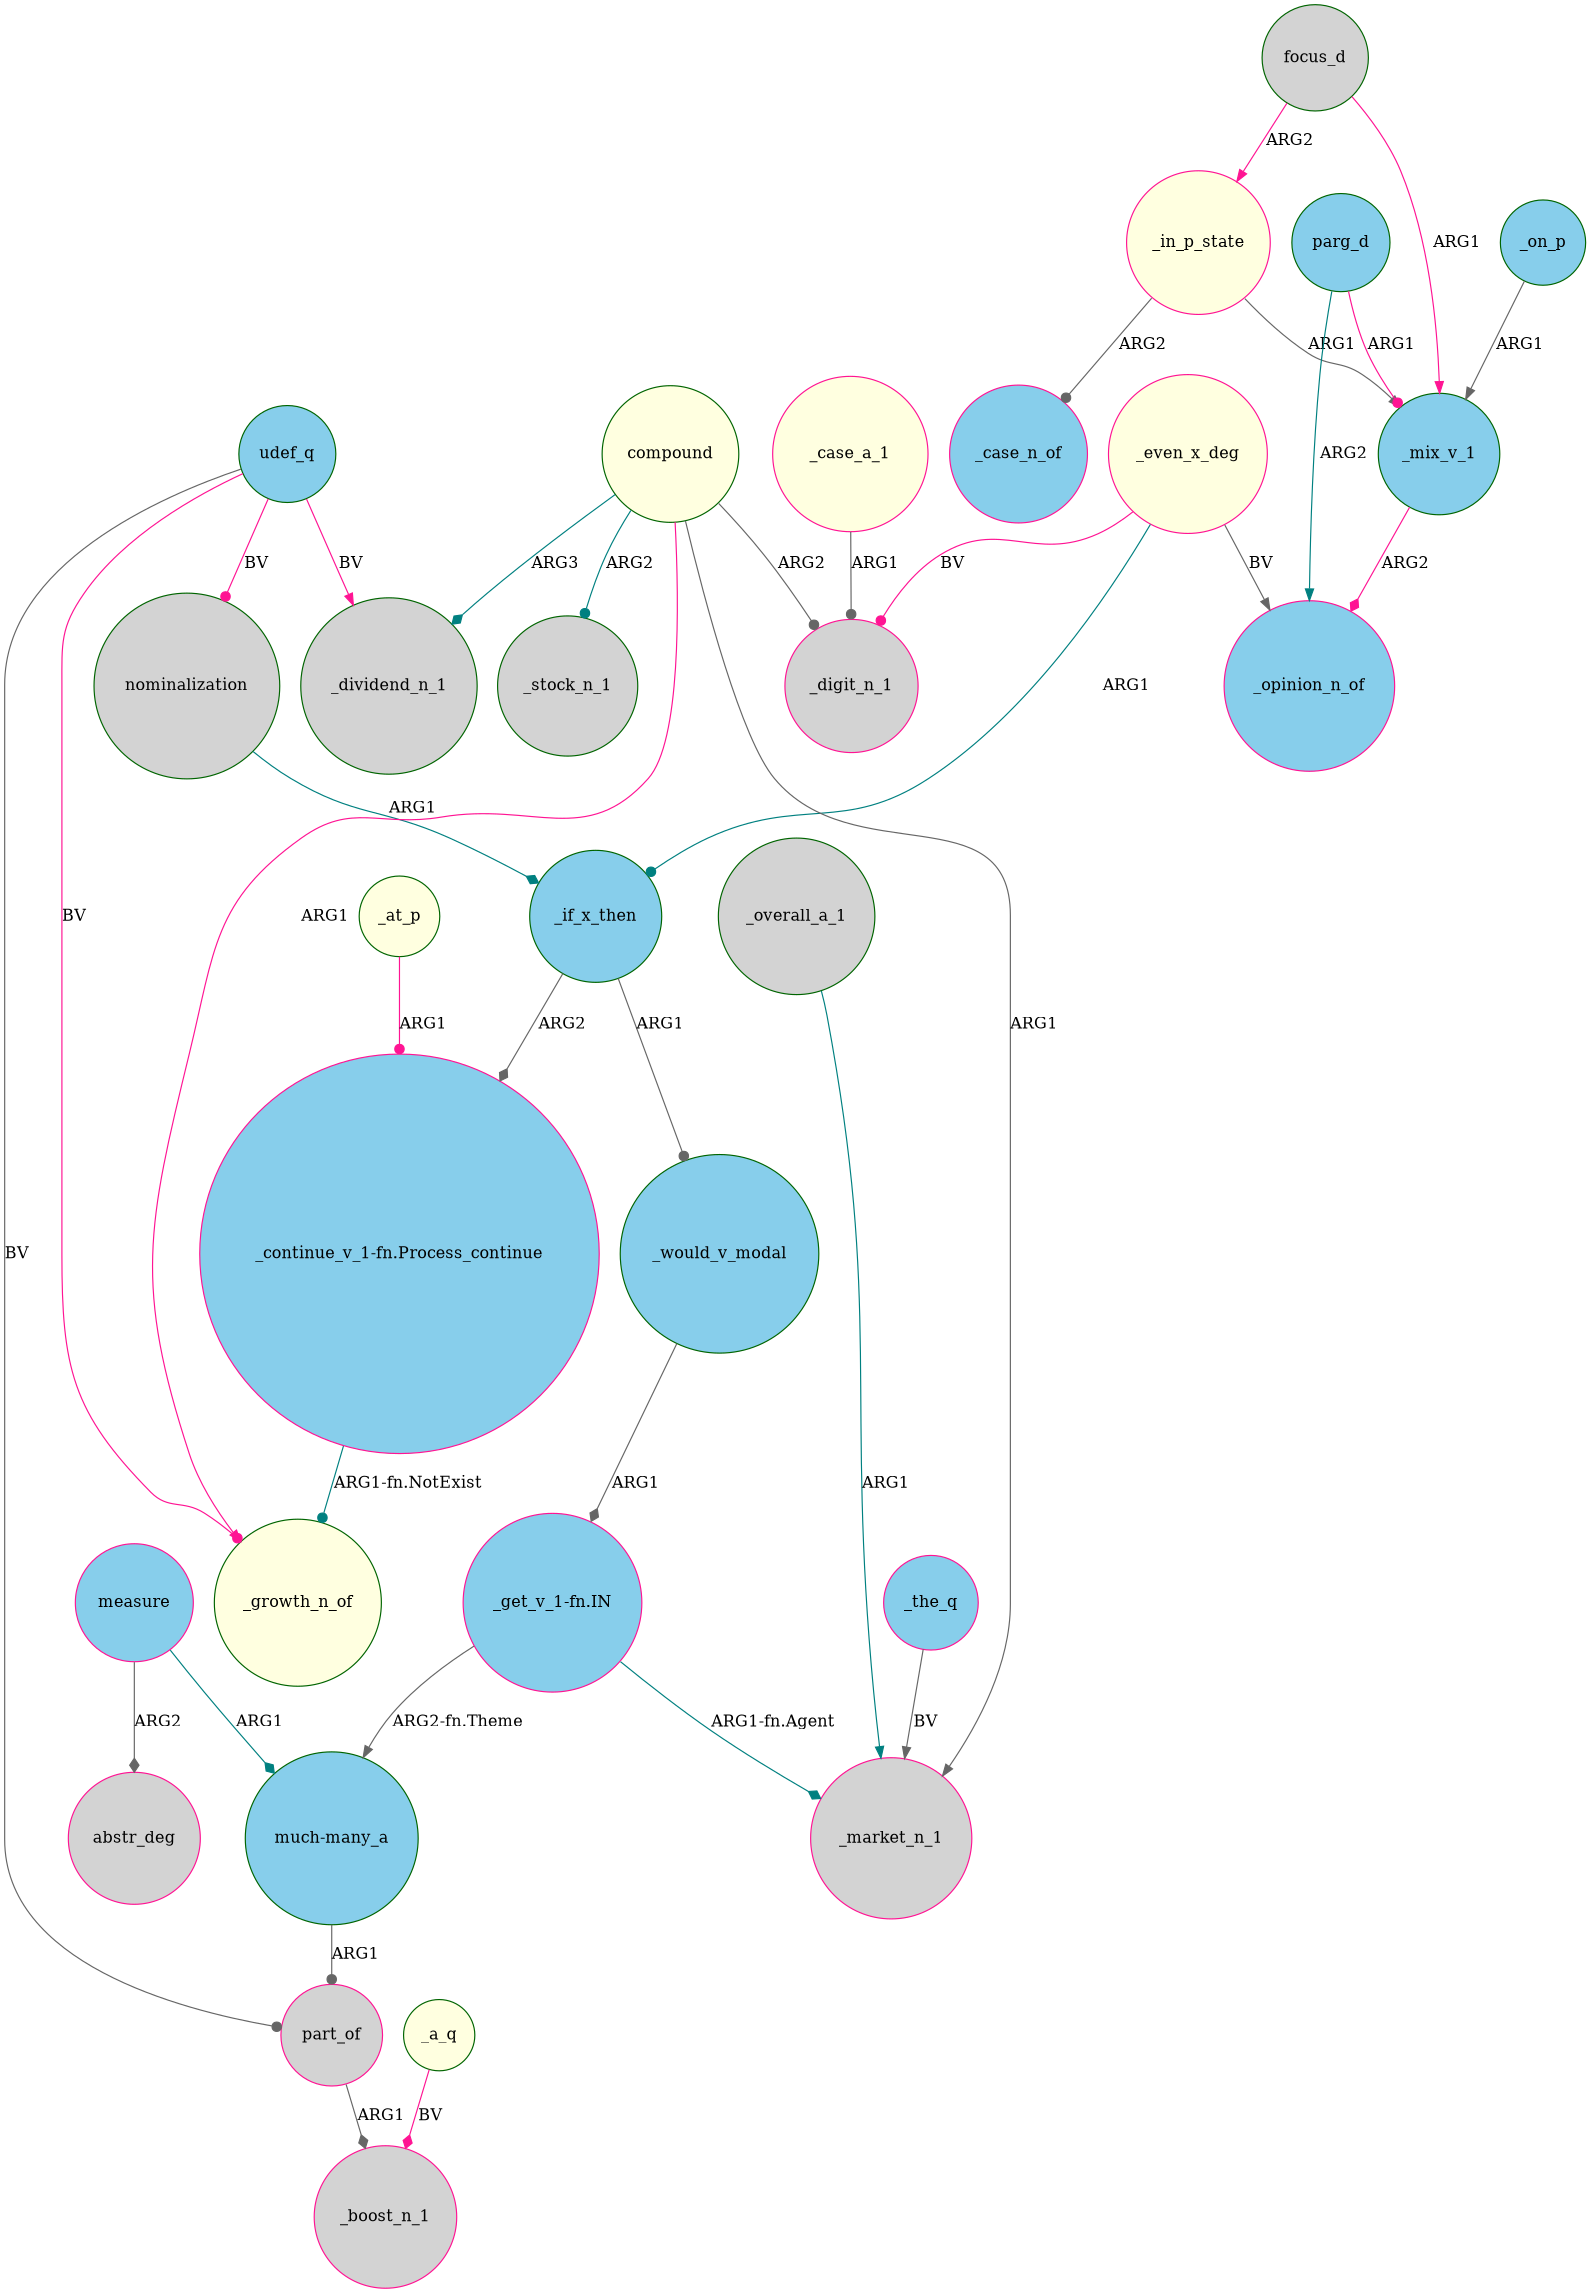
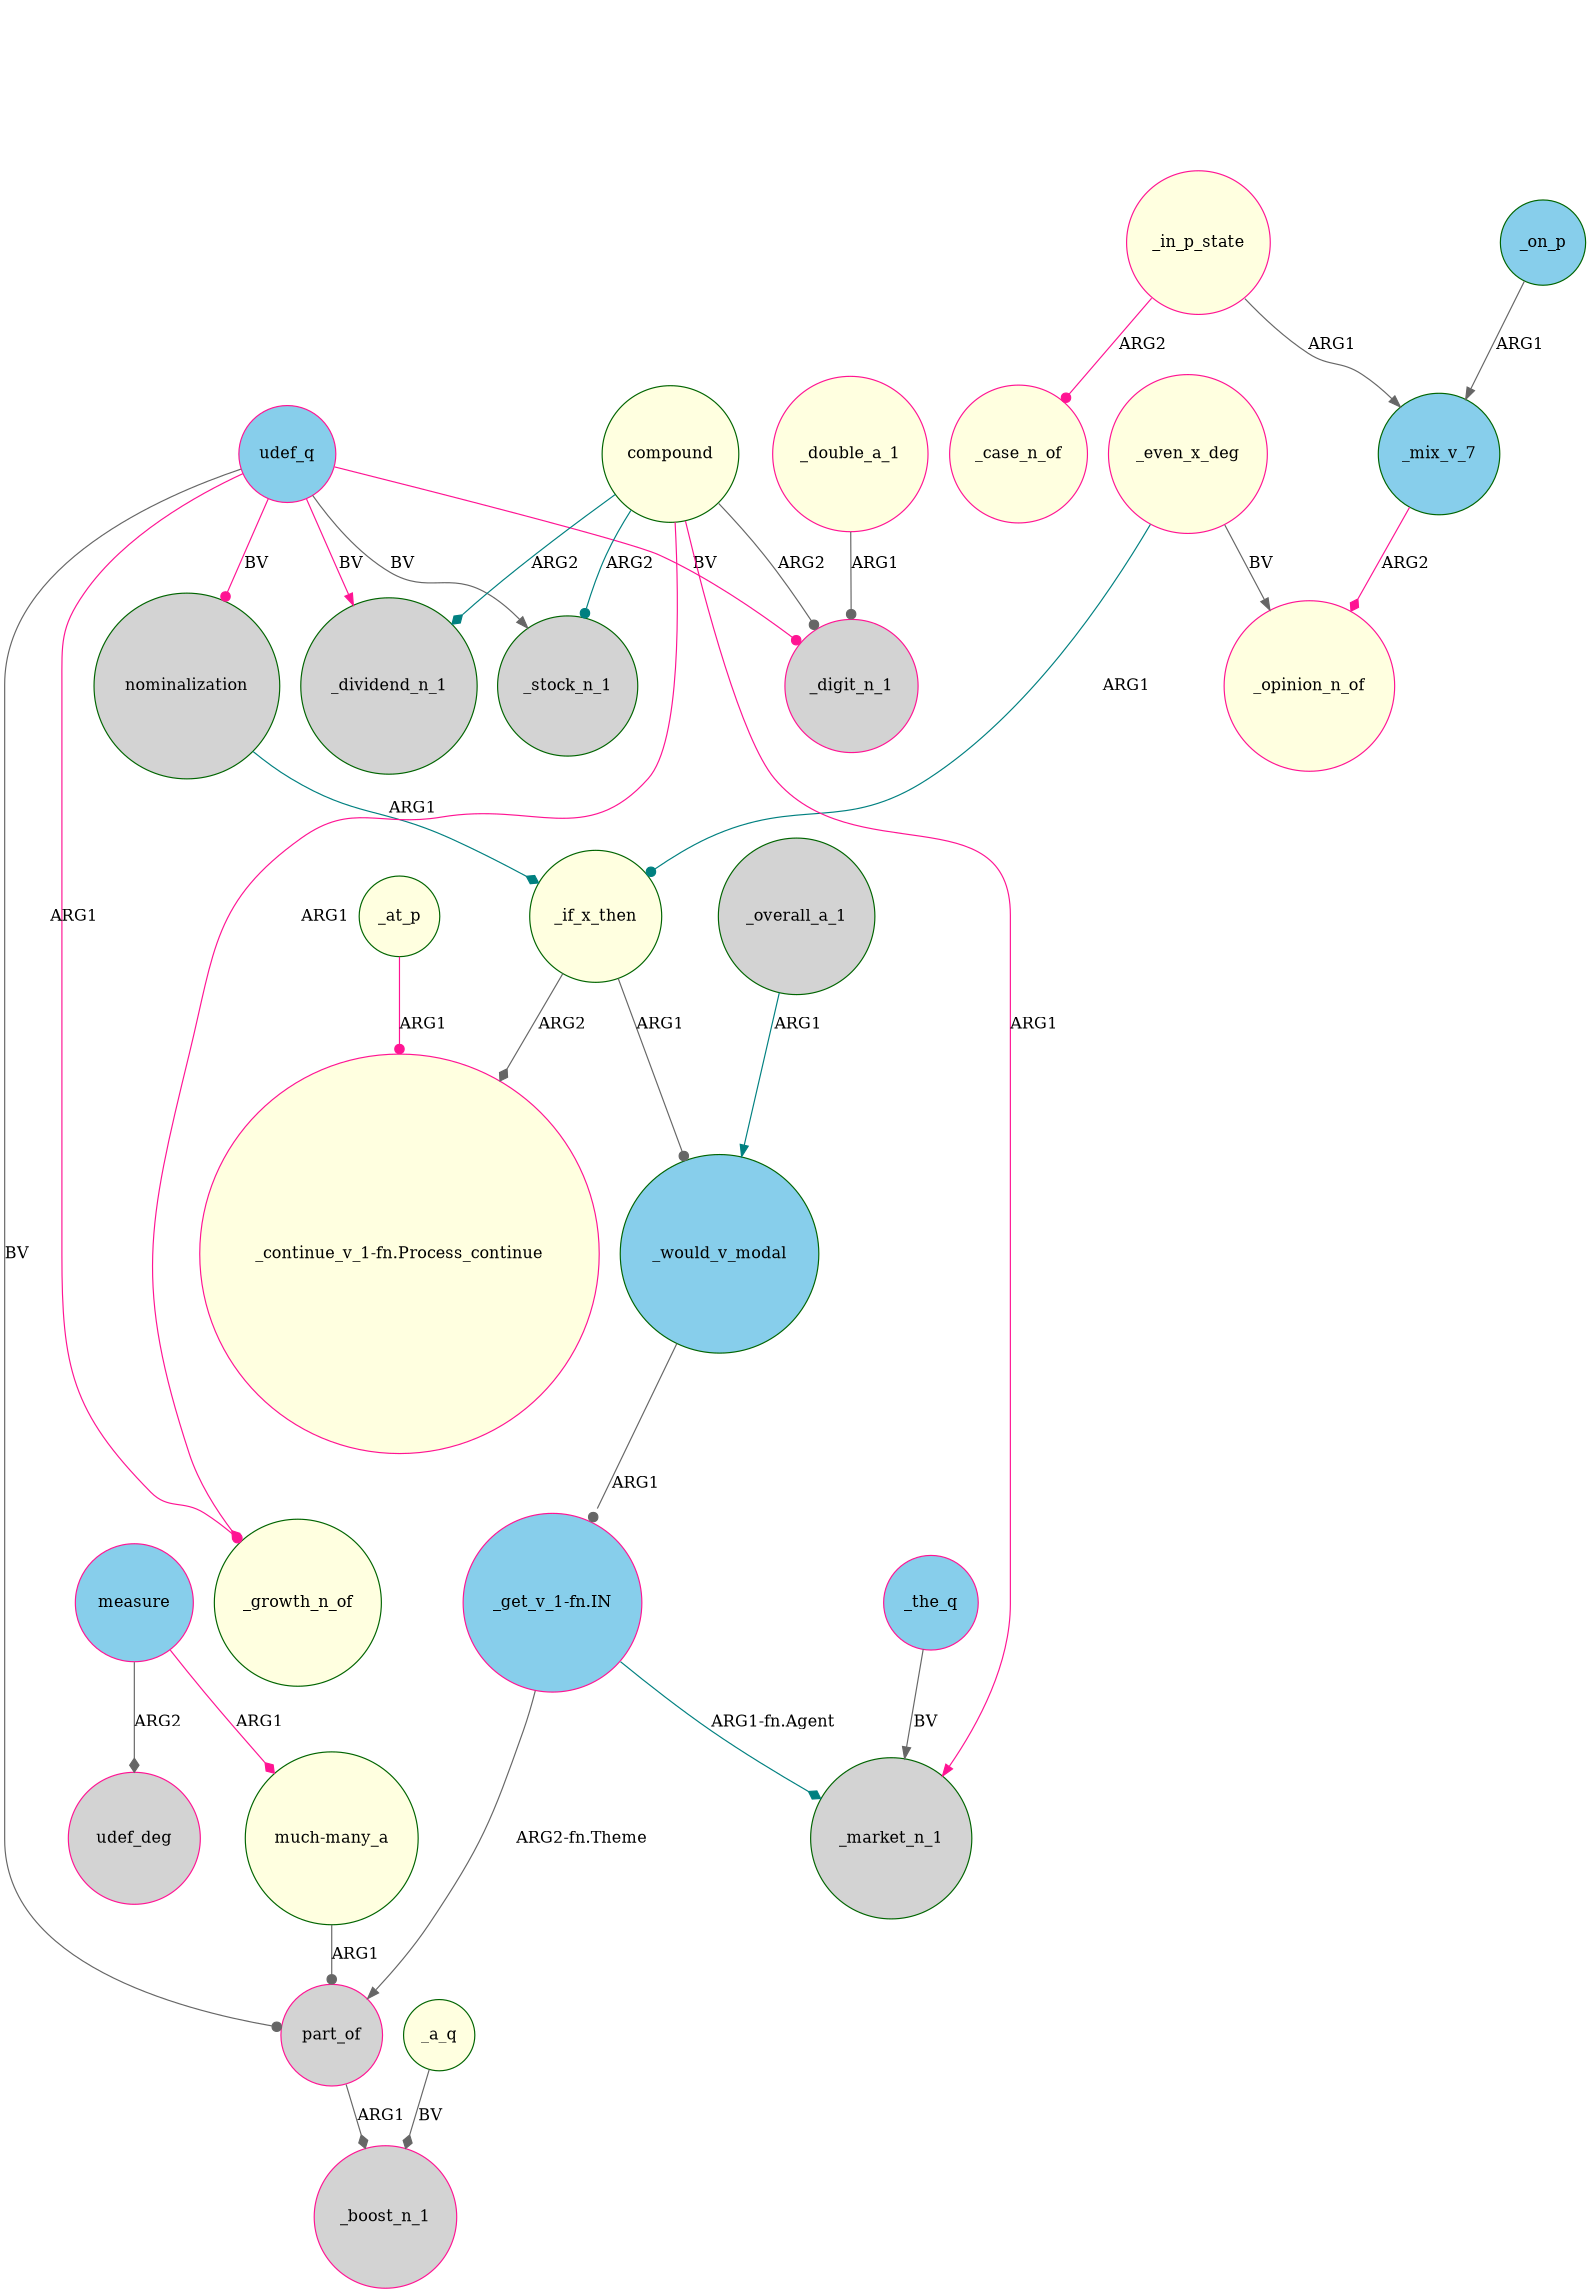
node "focus_d": removed
node "parg_d": removed
edge "_in_p_state" -> "_case_n_of": color gray40 -> deeppink
node "udef_q": color darkgreen -> deeppink
node "_case_a_1": label "_case_a_1" -> "_double_a_1"
node "_case_n_of": fillcolor skyblue -> lightyellow
node "_mix_v_1": label "_mix_v_1" -> "_mix_v_7"
edge "_even_x_deg" -> "_digit_n_1": now "udef_q" -> "_digit_n_1"
edge "compound" -> "_dividend_n_1": label "ARG3" -> "ARG2"
edge "udef_q" -> "_stock_n_1": added, label "BV"
node "_opinion_n_of": fillcolor skyblue -> lightyellow
edge "compound" -> "_growth_n_of": arrowhead normal -> diamond
edge "udef_q" -> "_growth_n_of": label "BV" -> "ARG1"
node "_if_x_then": fillcolor skyblue -> lightyellow
edge "compound" -> "_market_n_1": color gray40 -> deeppink
node "_continue_v_1-fn.Process_continue": fillcolor skyblue -> lightyellow
edge "_overall_a_1" -> "_market_n_1": now "_overall_a_1" -> "_would_v_modal"
edge "_would_v_modal" -> "_get_v_1-fn.IN": arrowhead diamond -> dot
edge "_continue_v_1-fn.Process_continue" -> "_growth_n_of": removed, label "ARG1-fn.NotExist"
edge "_get_v_1-fn.IN" -> "much-many_a": now "_get_v_1-fn.IN" -> "part_of"
edge "measure" -> "much-many_a": color teal -> deeppink
node "abstr_deg": label "abstr_deg" -> "udef_deg"
node "much-many_a": fillcolor skyblue -> lightyellow
node "_market_n_1": color deeppink -> darkgreen
edge "_a_q" -> "_boost_n_1": color deeppink -> gray40
